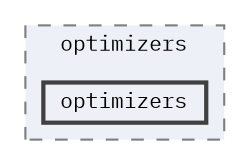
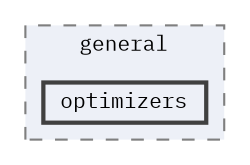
cluster "optimizers": label "optimizers" -> "general"
